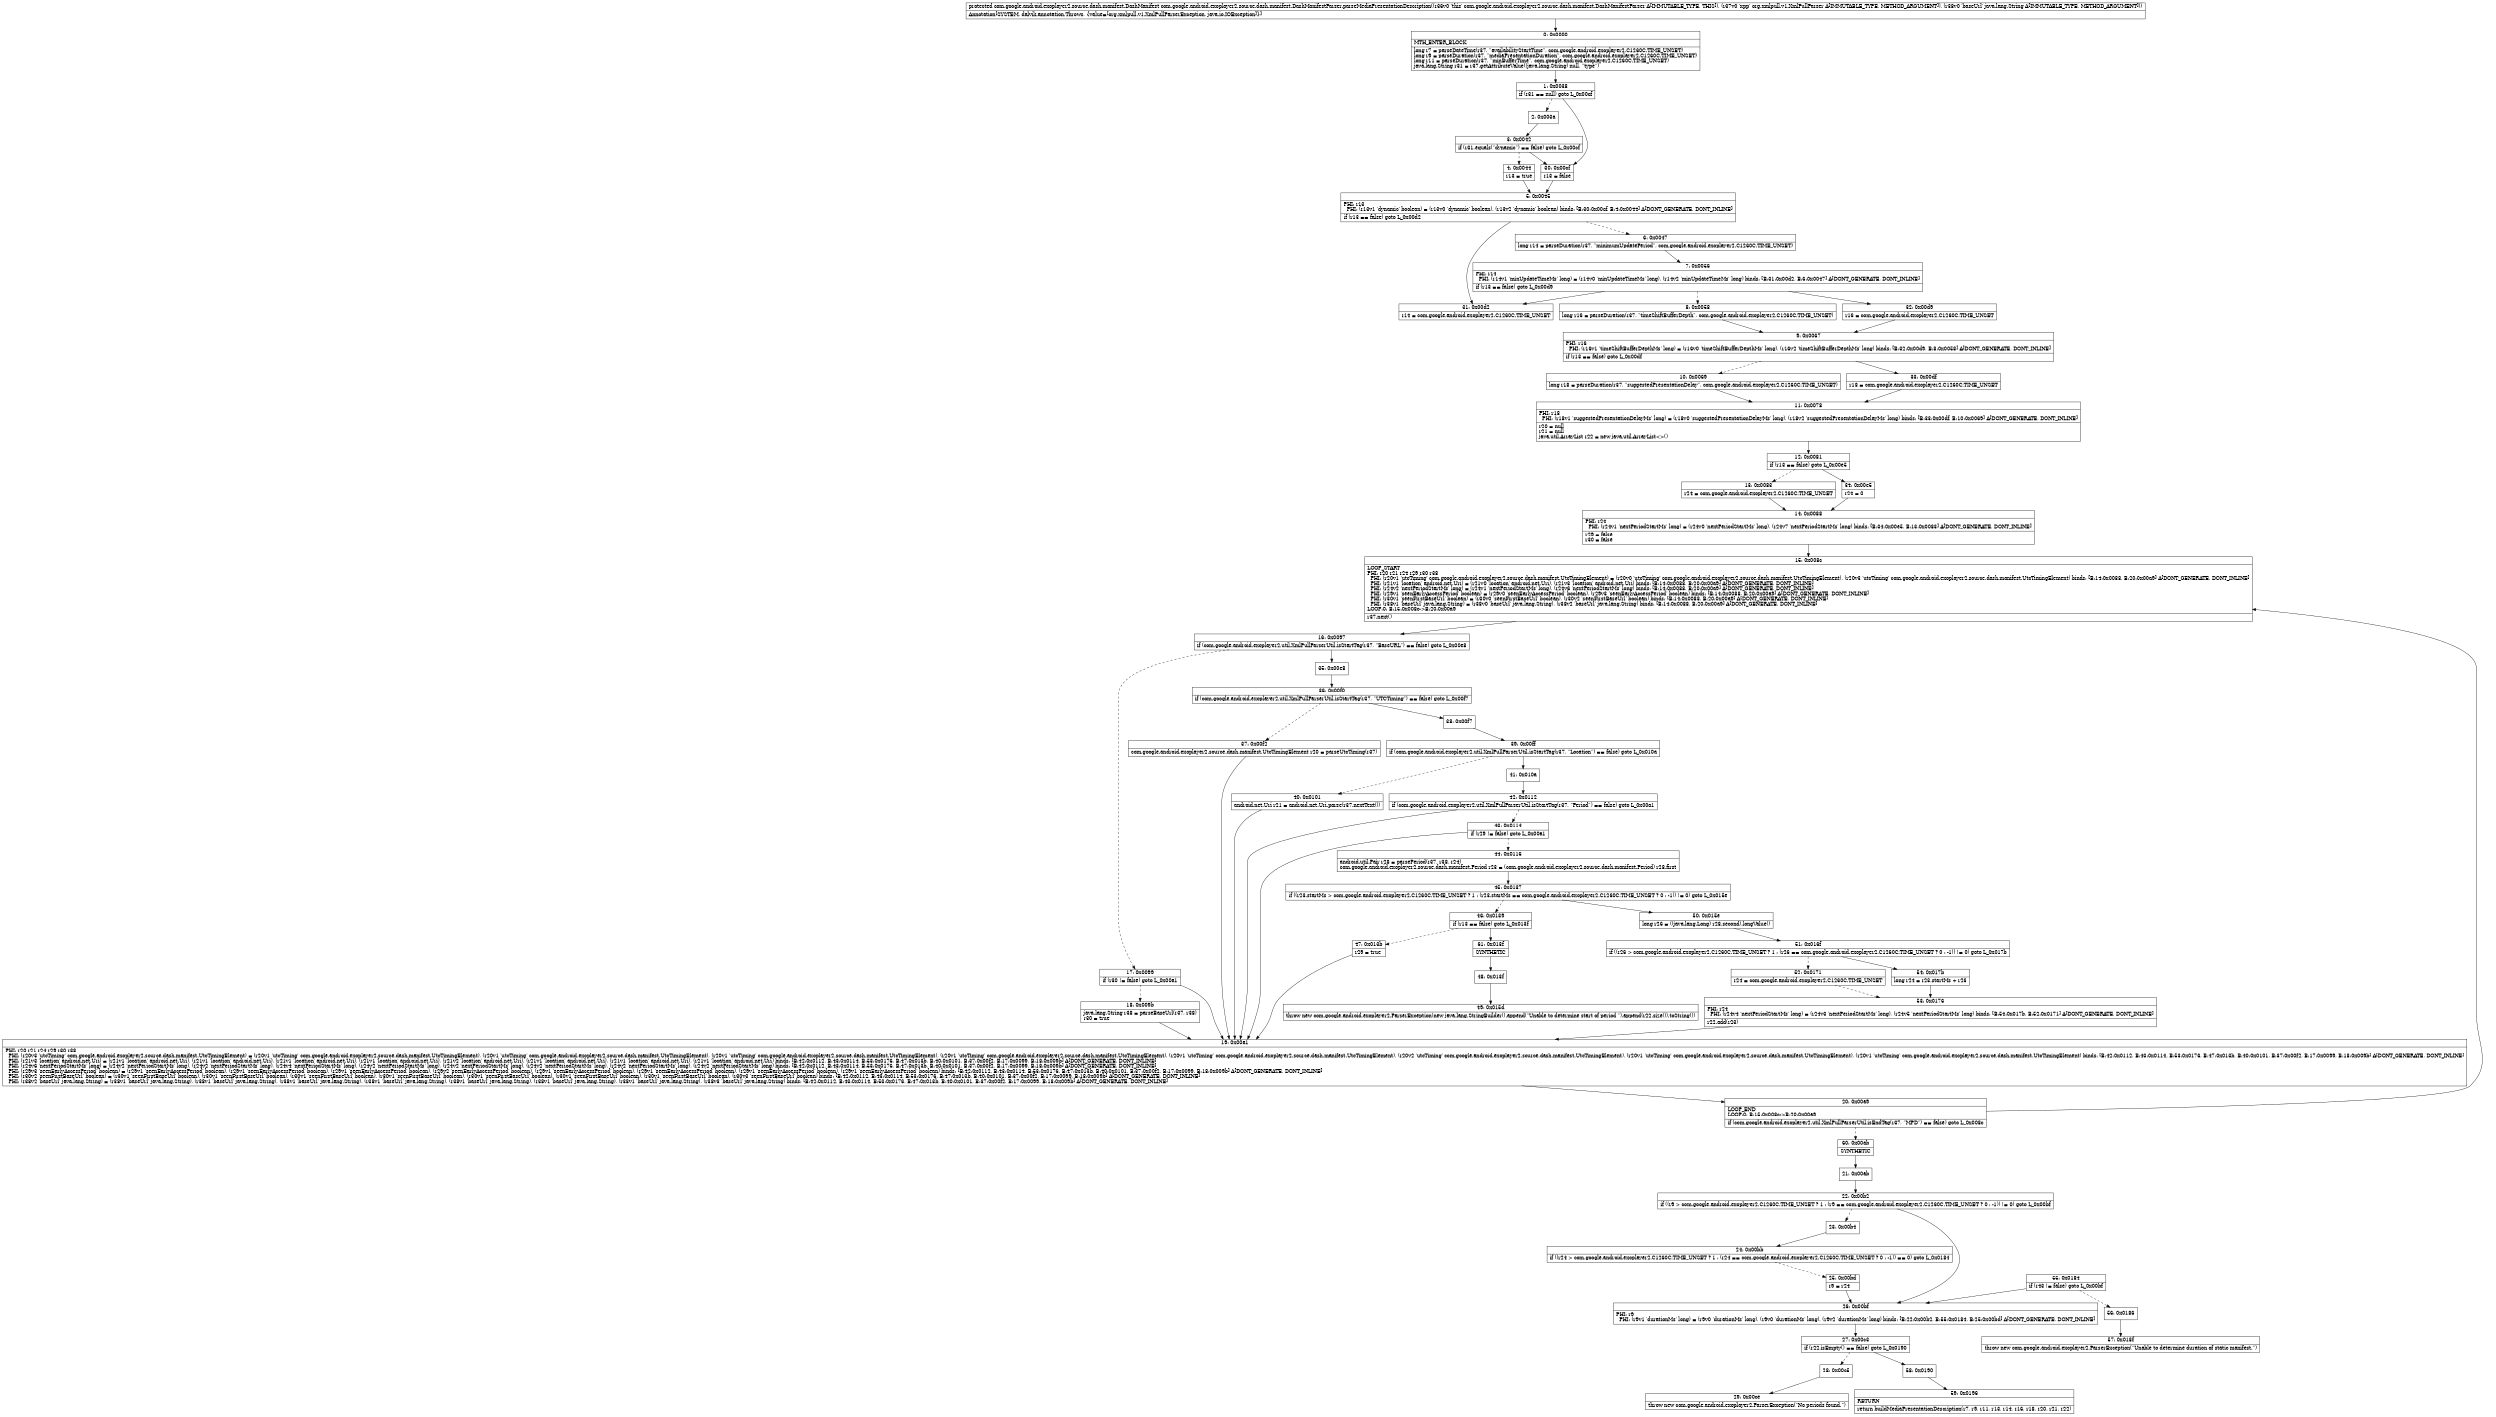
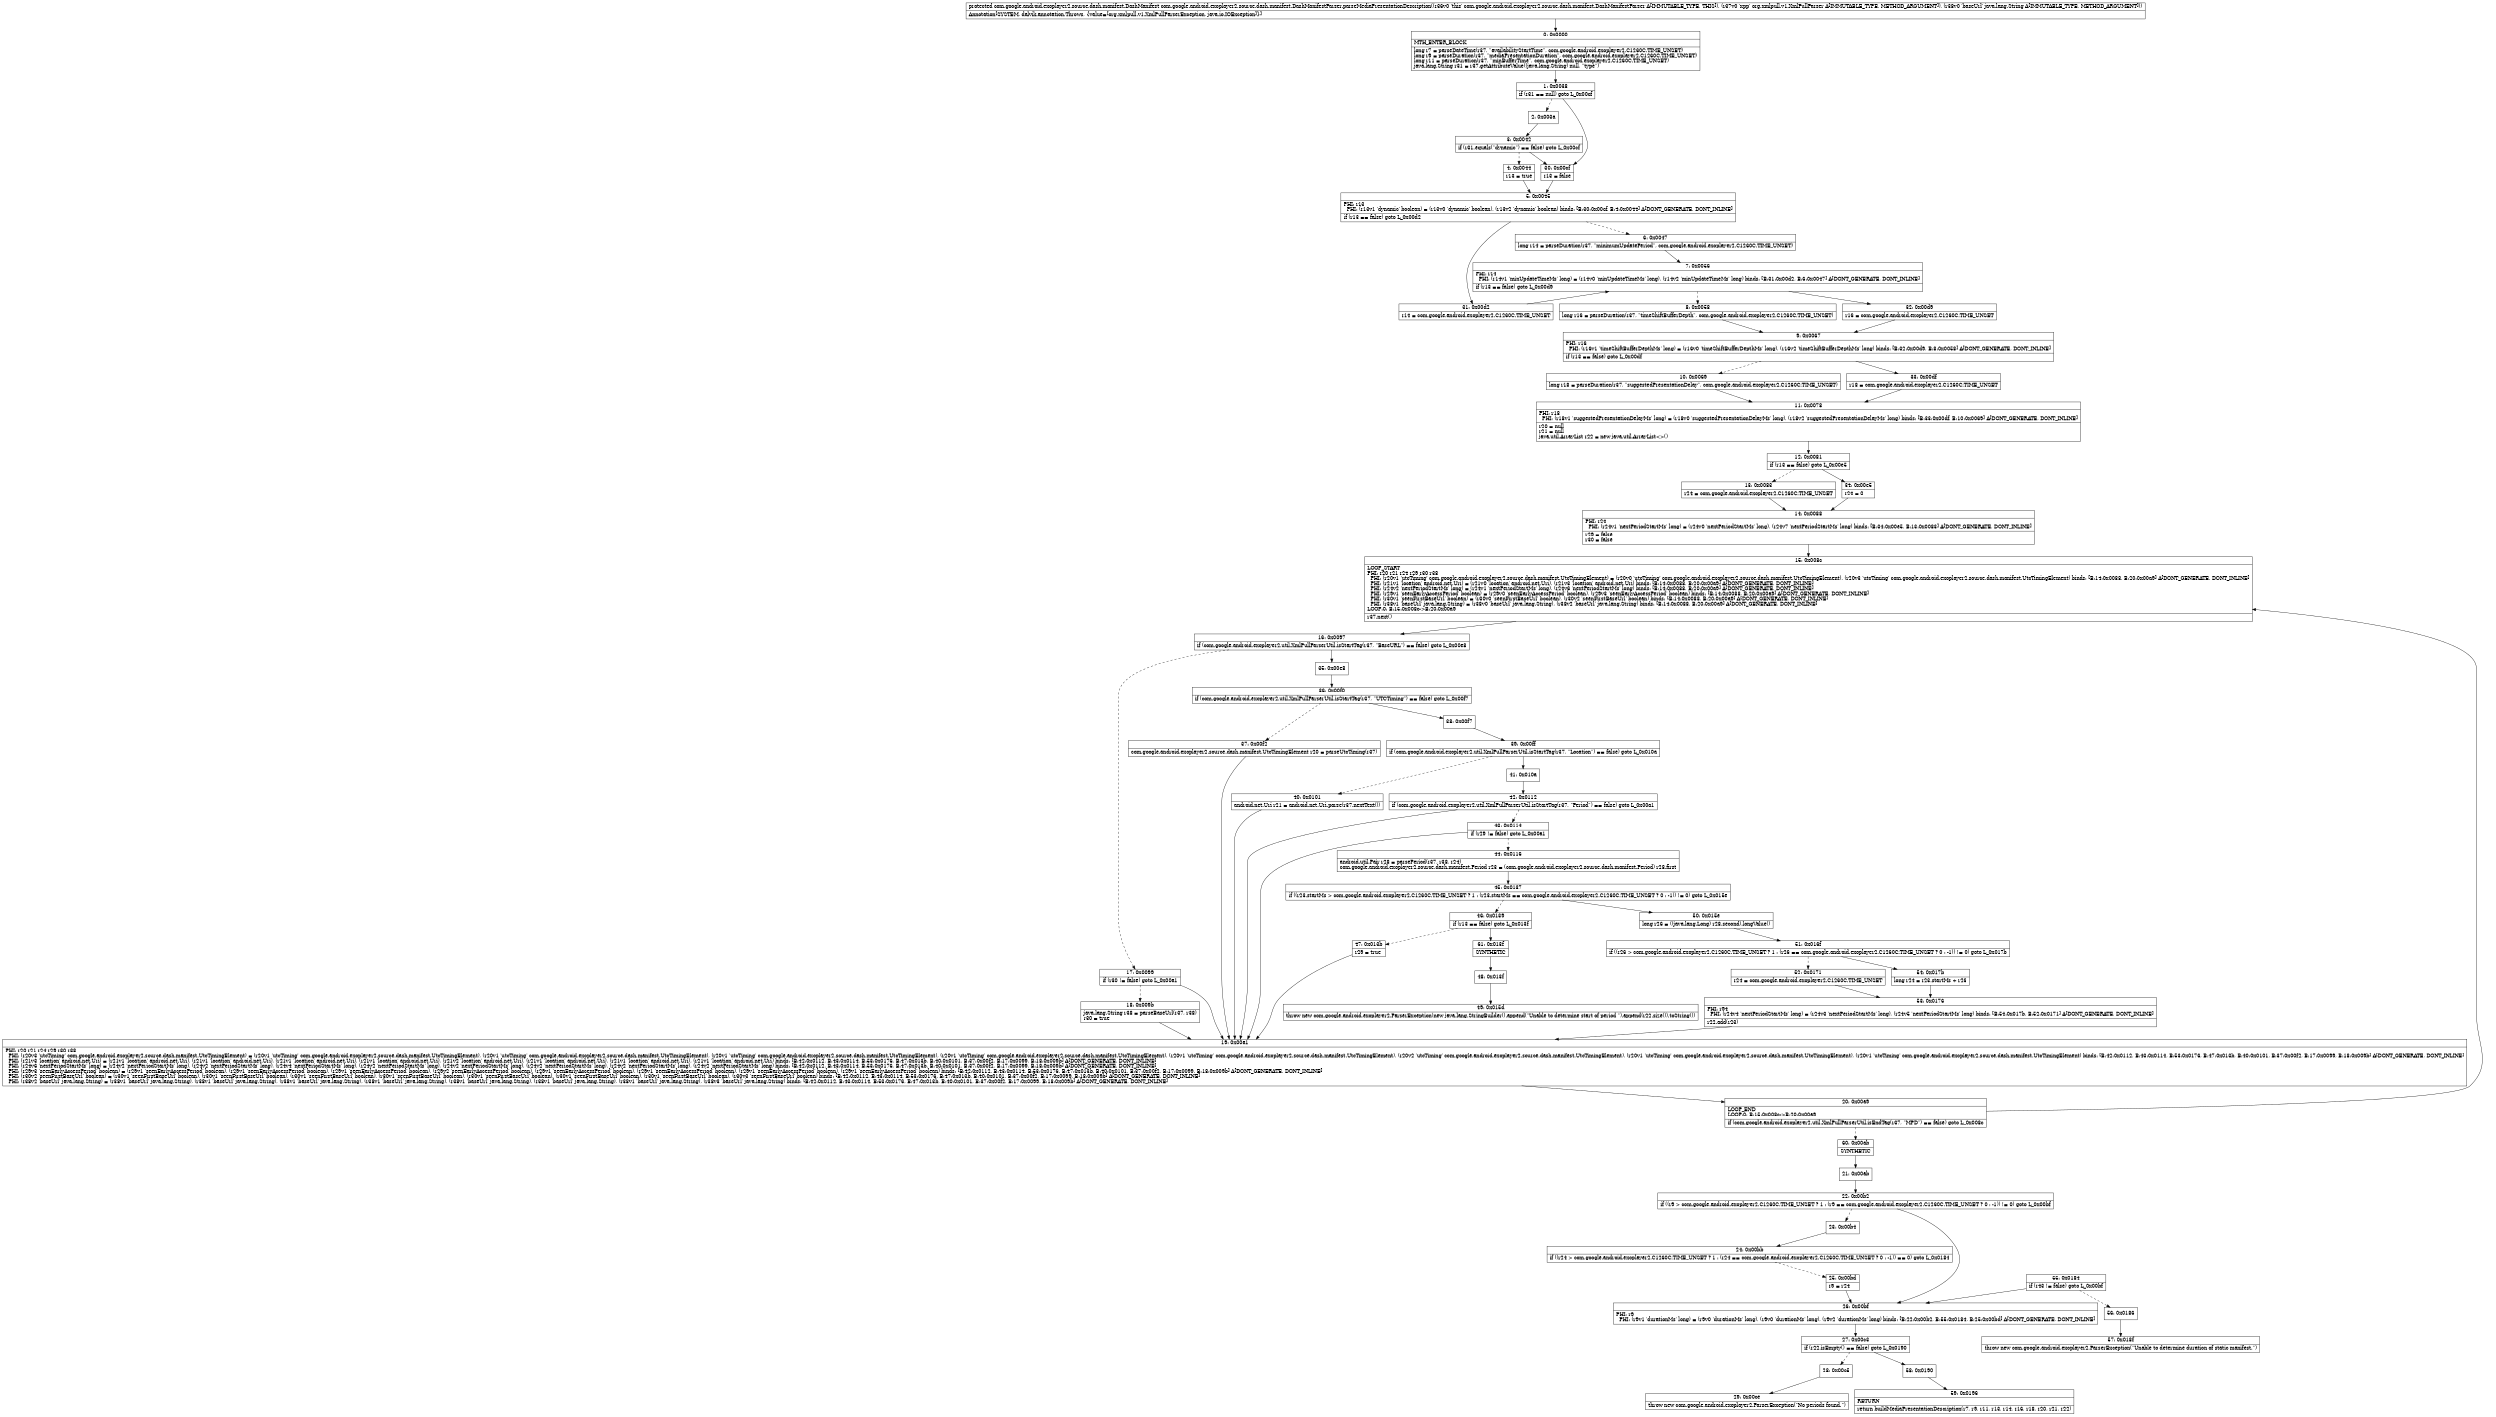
edge "7: 0x0056" -> "31: 0x00d2": reversed
edge "52: 0x0171" -> "53: 0x0176": style dashed -> solid
node "53: 0x0176": text "PHI: r24" -> "PHI: r94"
